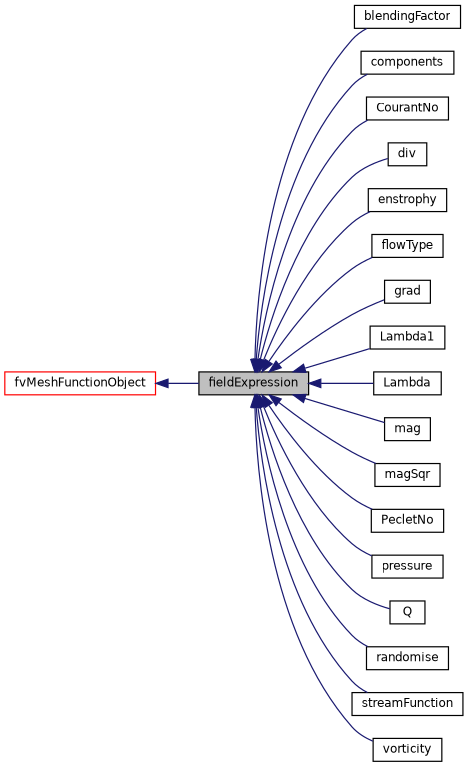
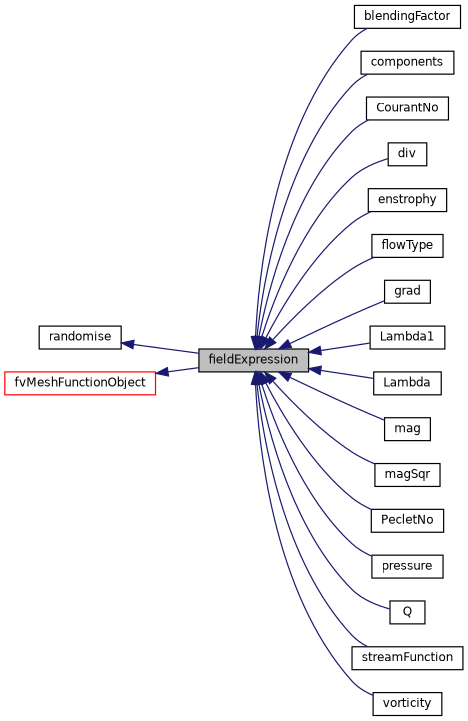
edge "randomise" -> "fieldExpression": reversed
